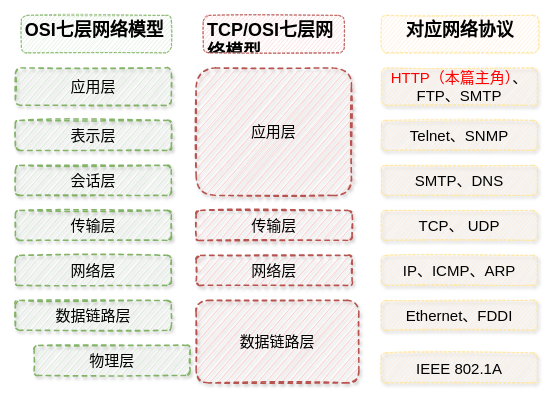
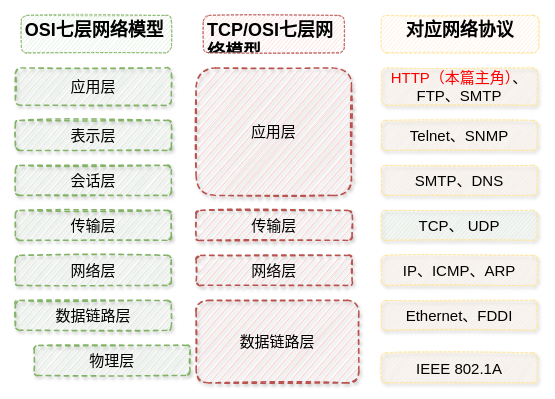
node "TCP、 UDP": fillcolor #ffe6cc -> #d5e8d4
